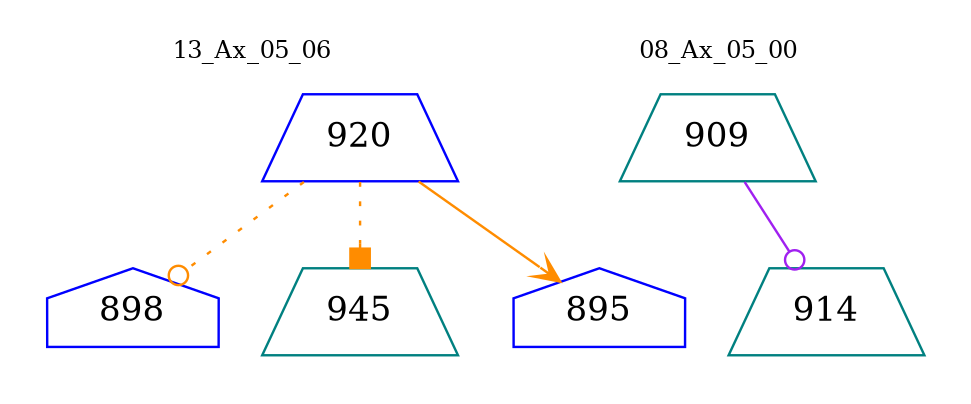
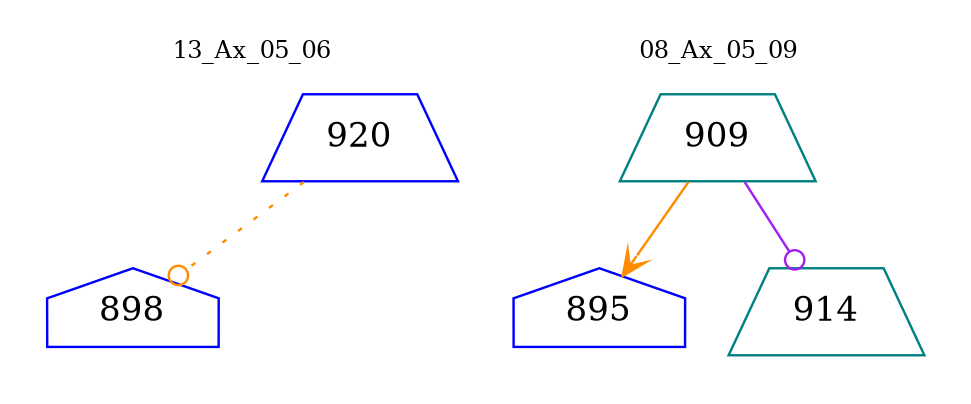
cluster "08_Ax_05_00": label "08_Ax_05_00" -> "08_Ax_05_09"
edge "920" -> "895": now "909" -> "895"
node "945": removed
